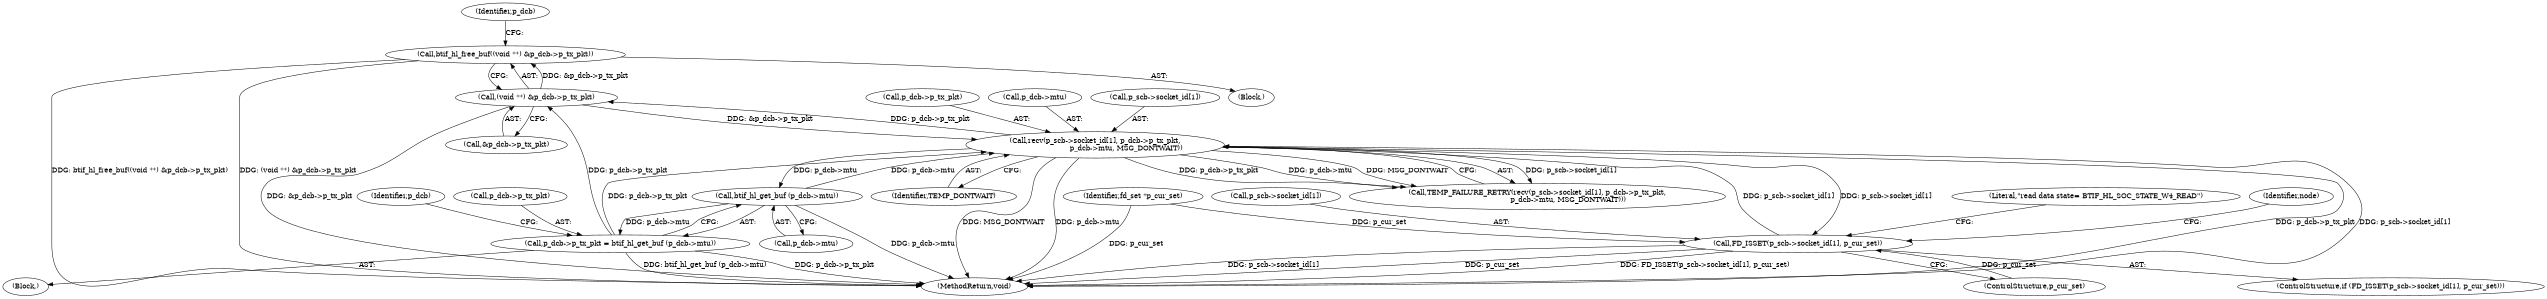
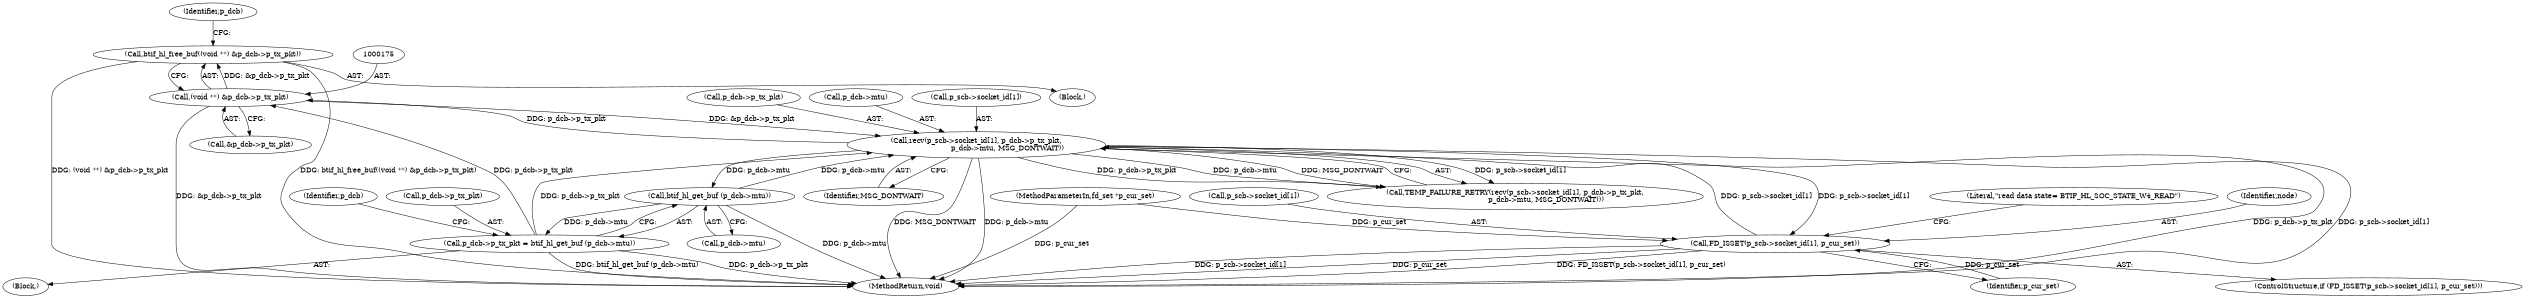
node "1000175": added
node "(Identifier,TEMP_DONTWAIT)": label "(Identifier,TEMP_DONTWAIT)" -> "(Identifier,MSG_DONTWAIT)"
node "(Identifier,fd_set *p_cur_set)": label "(Identifier,fd_set *p_cur_set)" -> "(MethodParameterIn,fd_set *p_cur_set)"
edge "(Identifier,node)" -> "(Call,FD_ISSET(p_scb->socket_id[1], p_cur_set))": label "CFG: " -> "AST: "
node "(ControlStructure,p_cur_set)": label "(ControlStructure,p_cur_set)" -> "(Identifier,p_cur_set)"
